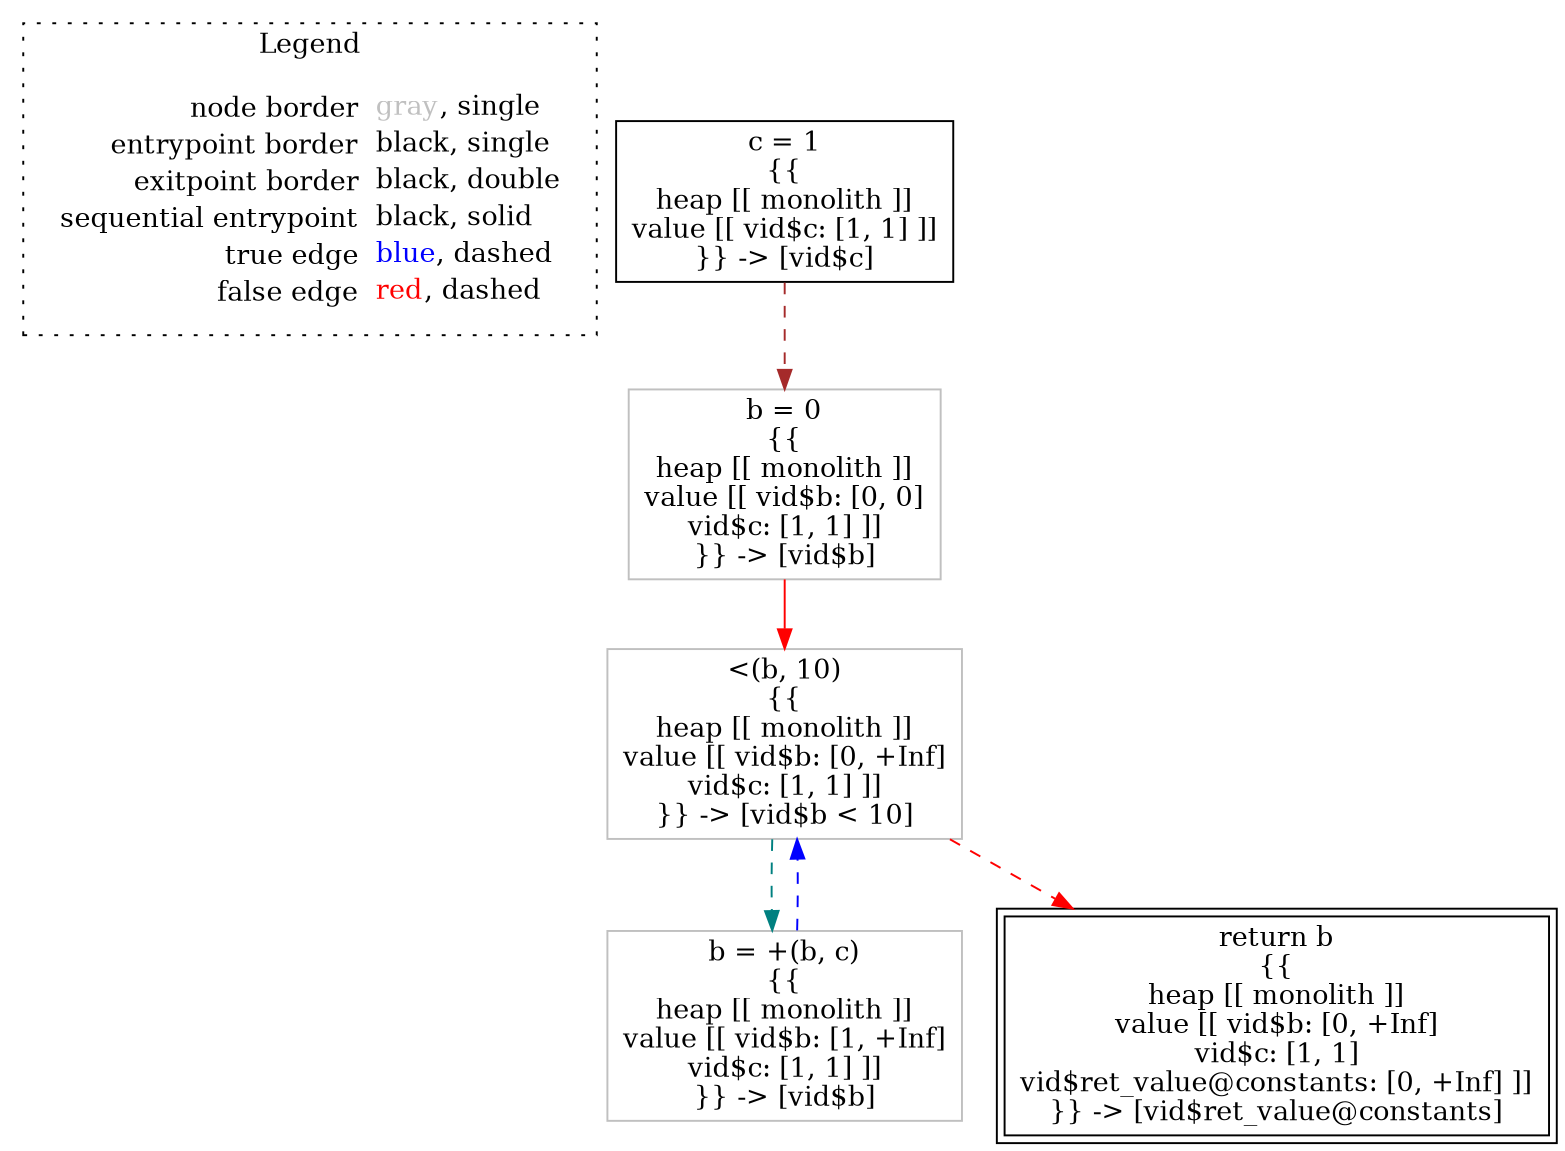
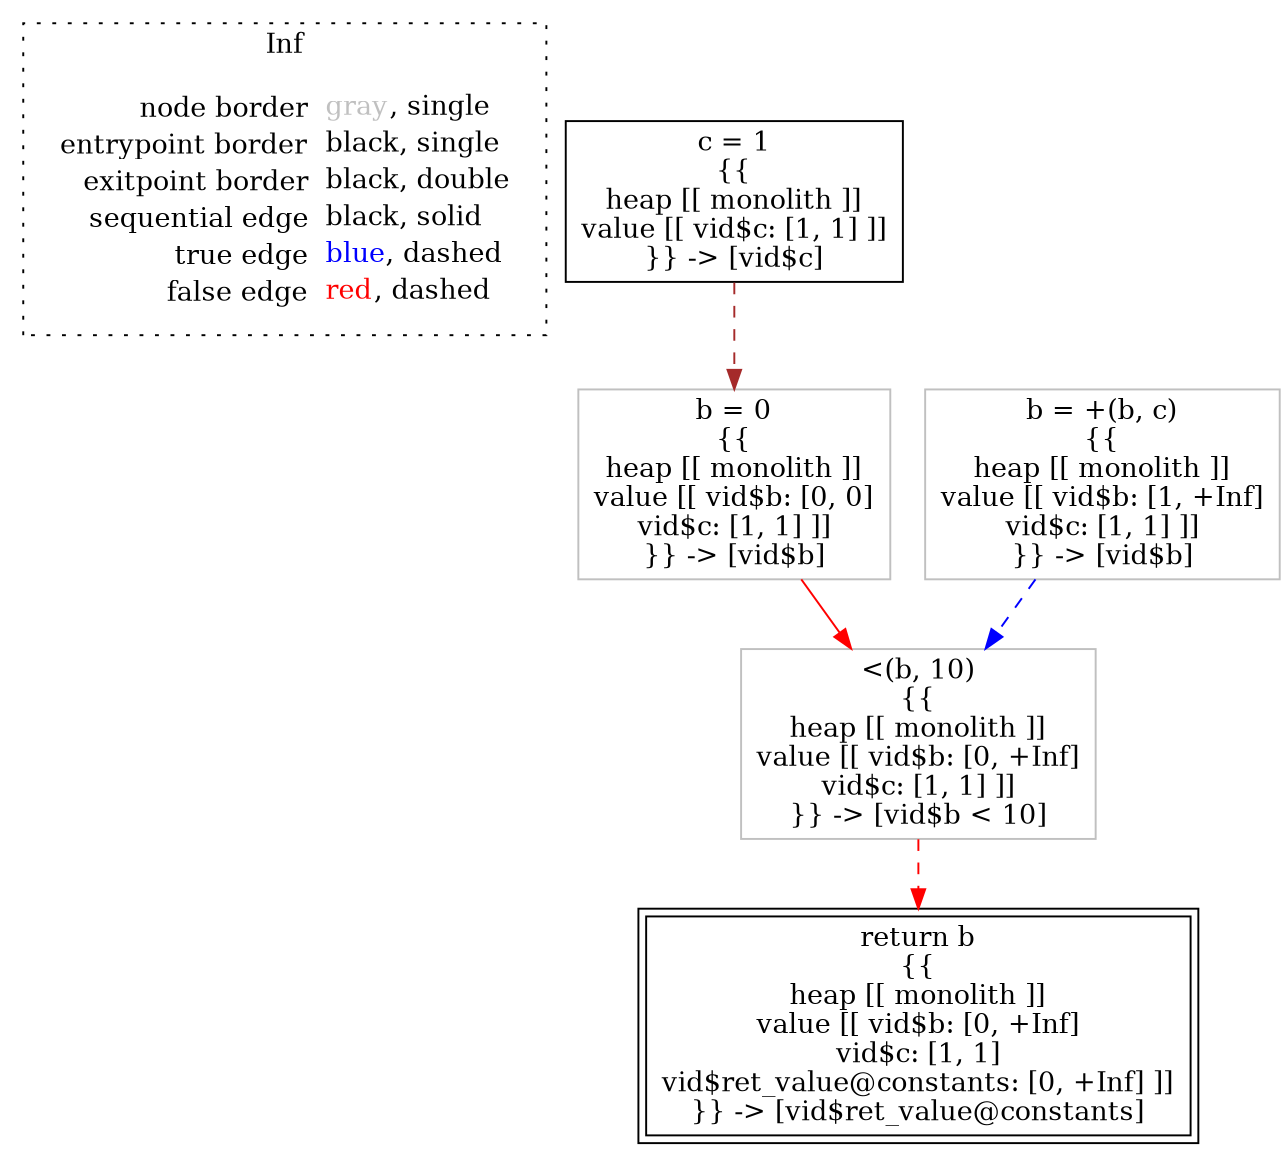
cluster "Legend": label "Legend" -> "Inf"
node "node border": text "sequential entrypoint" -> "sequential edge"
edge "<(b, 10)" -> "b = +(b, c)": removed
